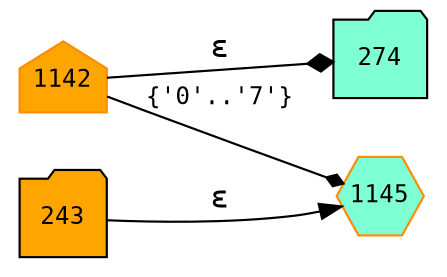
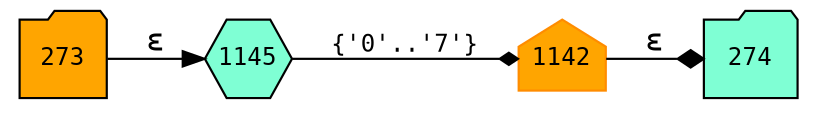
edge "1142" -> "1145": reversed
node "1145": color darkorange -> black
node "243": label "243" -> "273"
